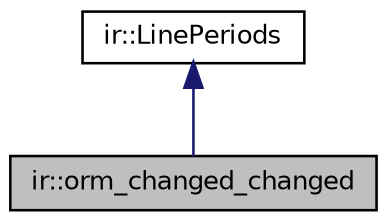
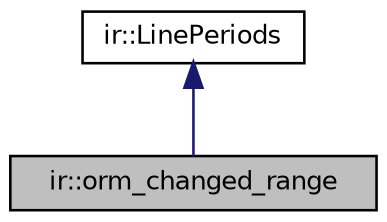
node "ir::orm_changed_changed": label "ir::orm_changed_changed" -> "ir::orm_changed_range"
